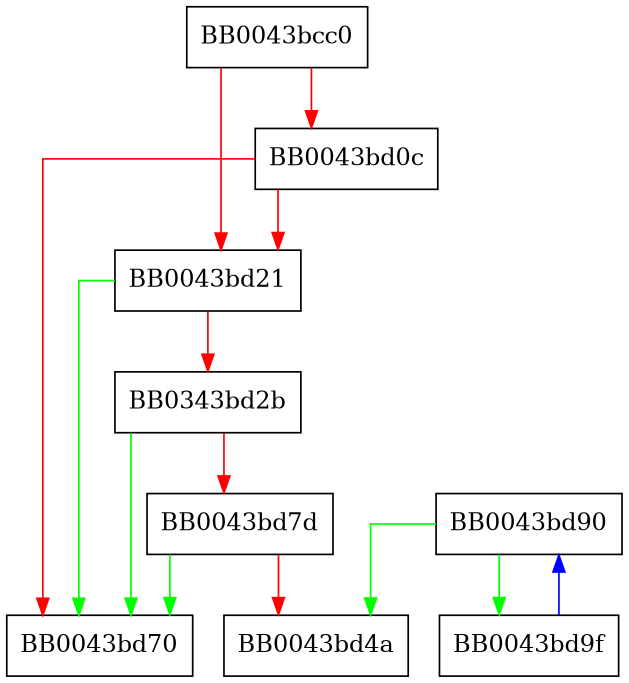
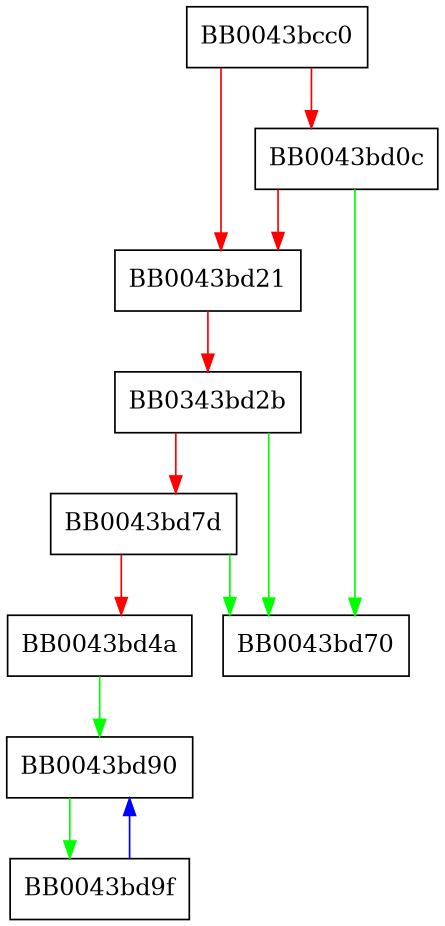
edge "BB0043bd0c" -> "BB0043bd70": color red -> green
edge "BB0043bd21" -> "BB0043bd70": removed
edge "BB0043bd90" -> "BB0043bd4a": reversed
